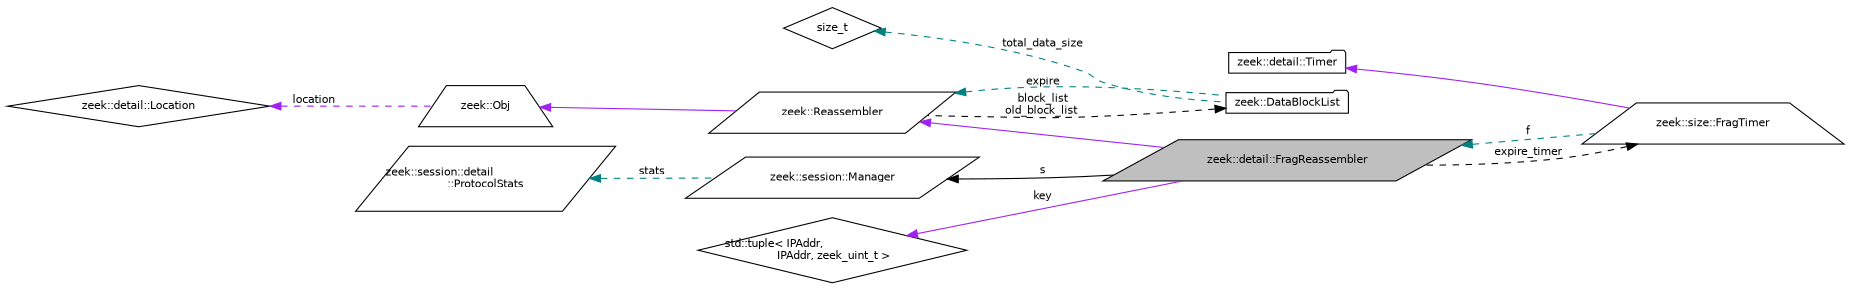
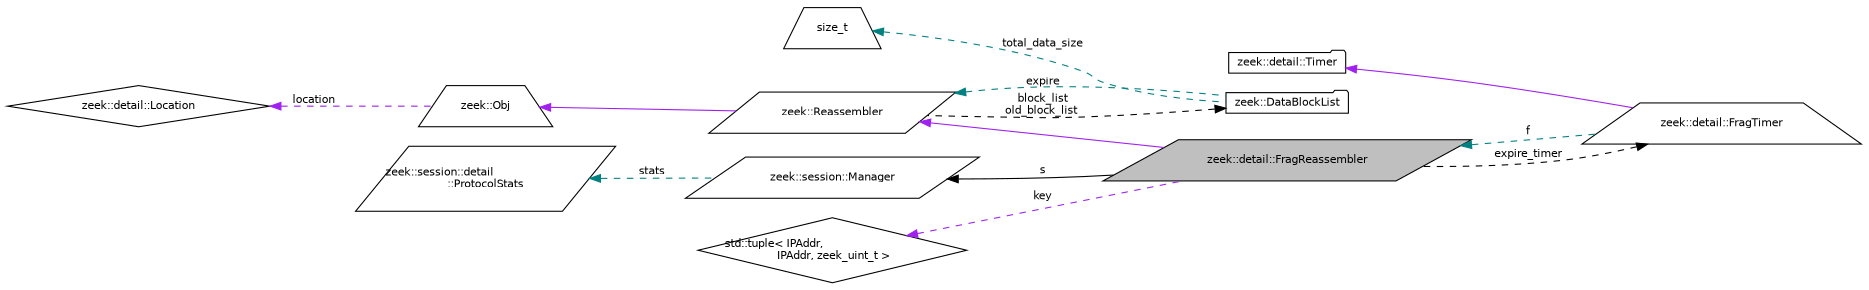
node "size_t": shape diamond -> trapezium
node "zeek::size::FragTimer": label "zeek::size::FragTimer" -> "zeek::detail::FragTimer"
edge "zeek::detail::FragReassembler" -> "std::tuple< IPAddr, IPAddr, zeek_uint_t >": style solid -> dashed
